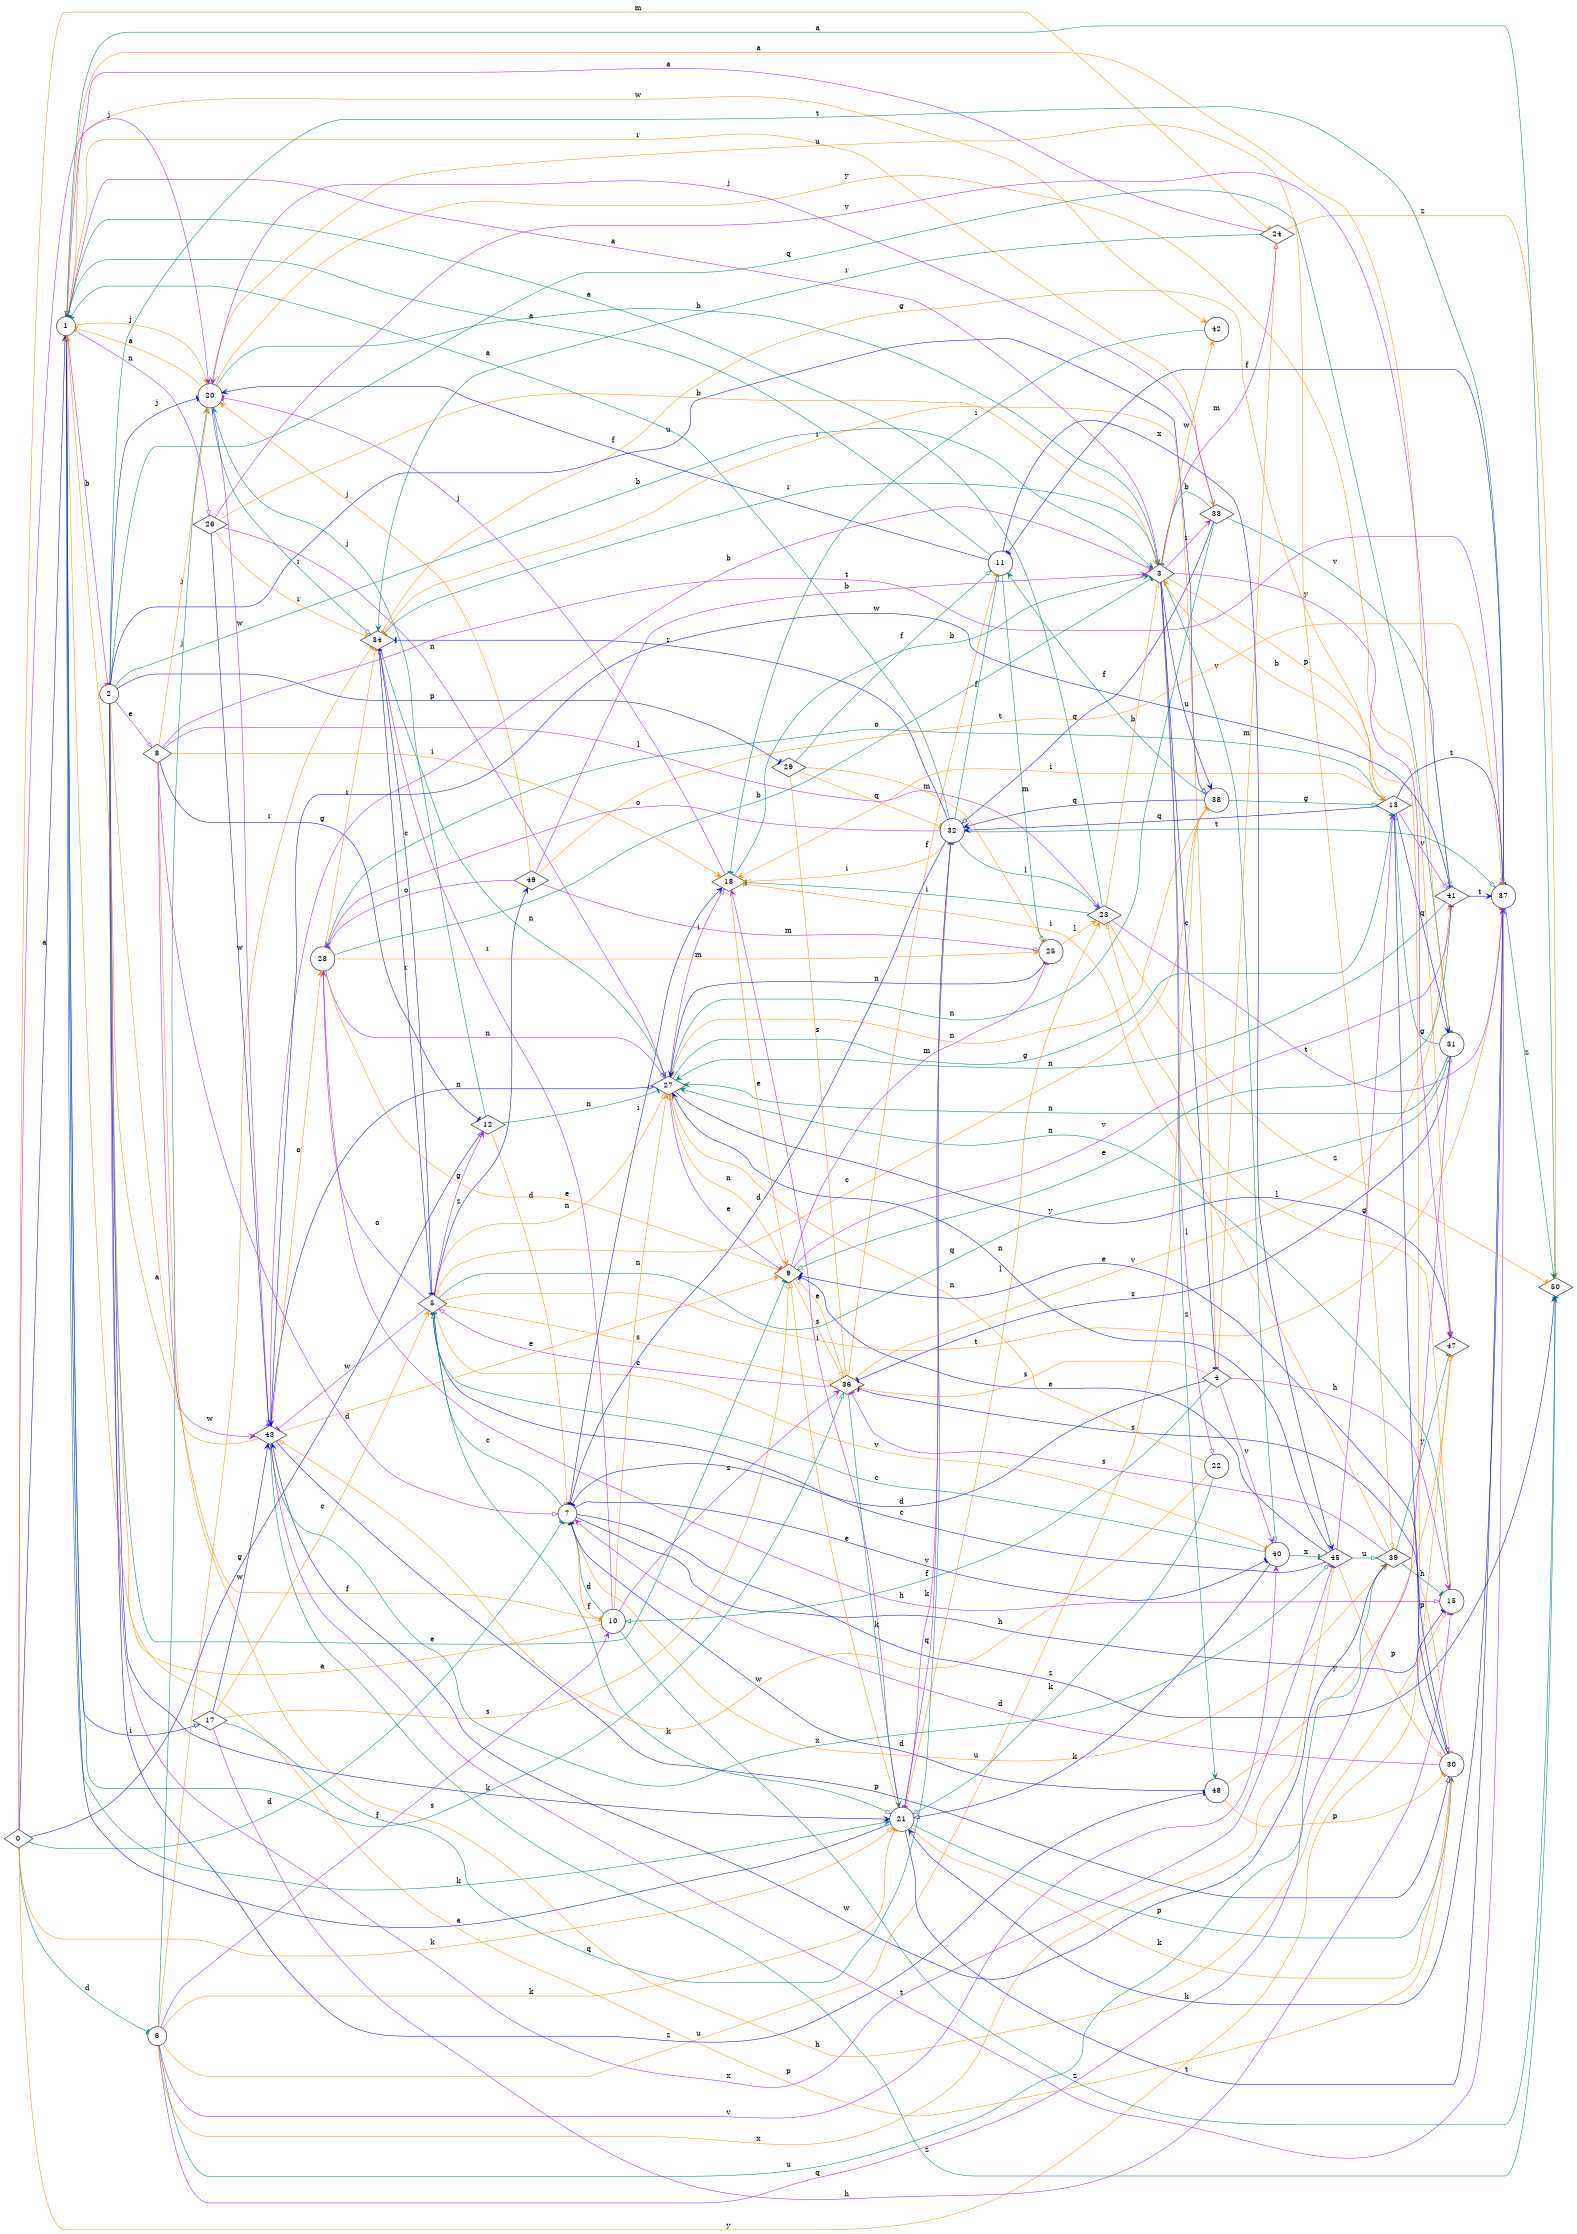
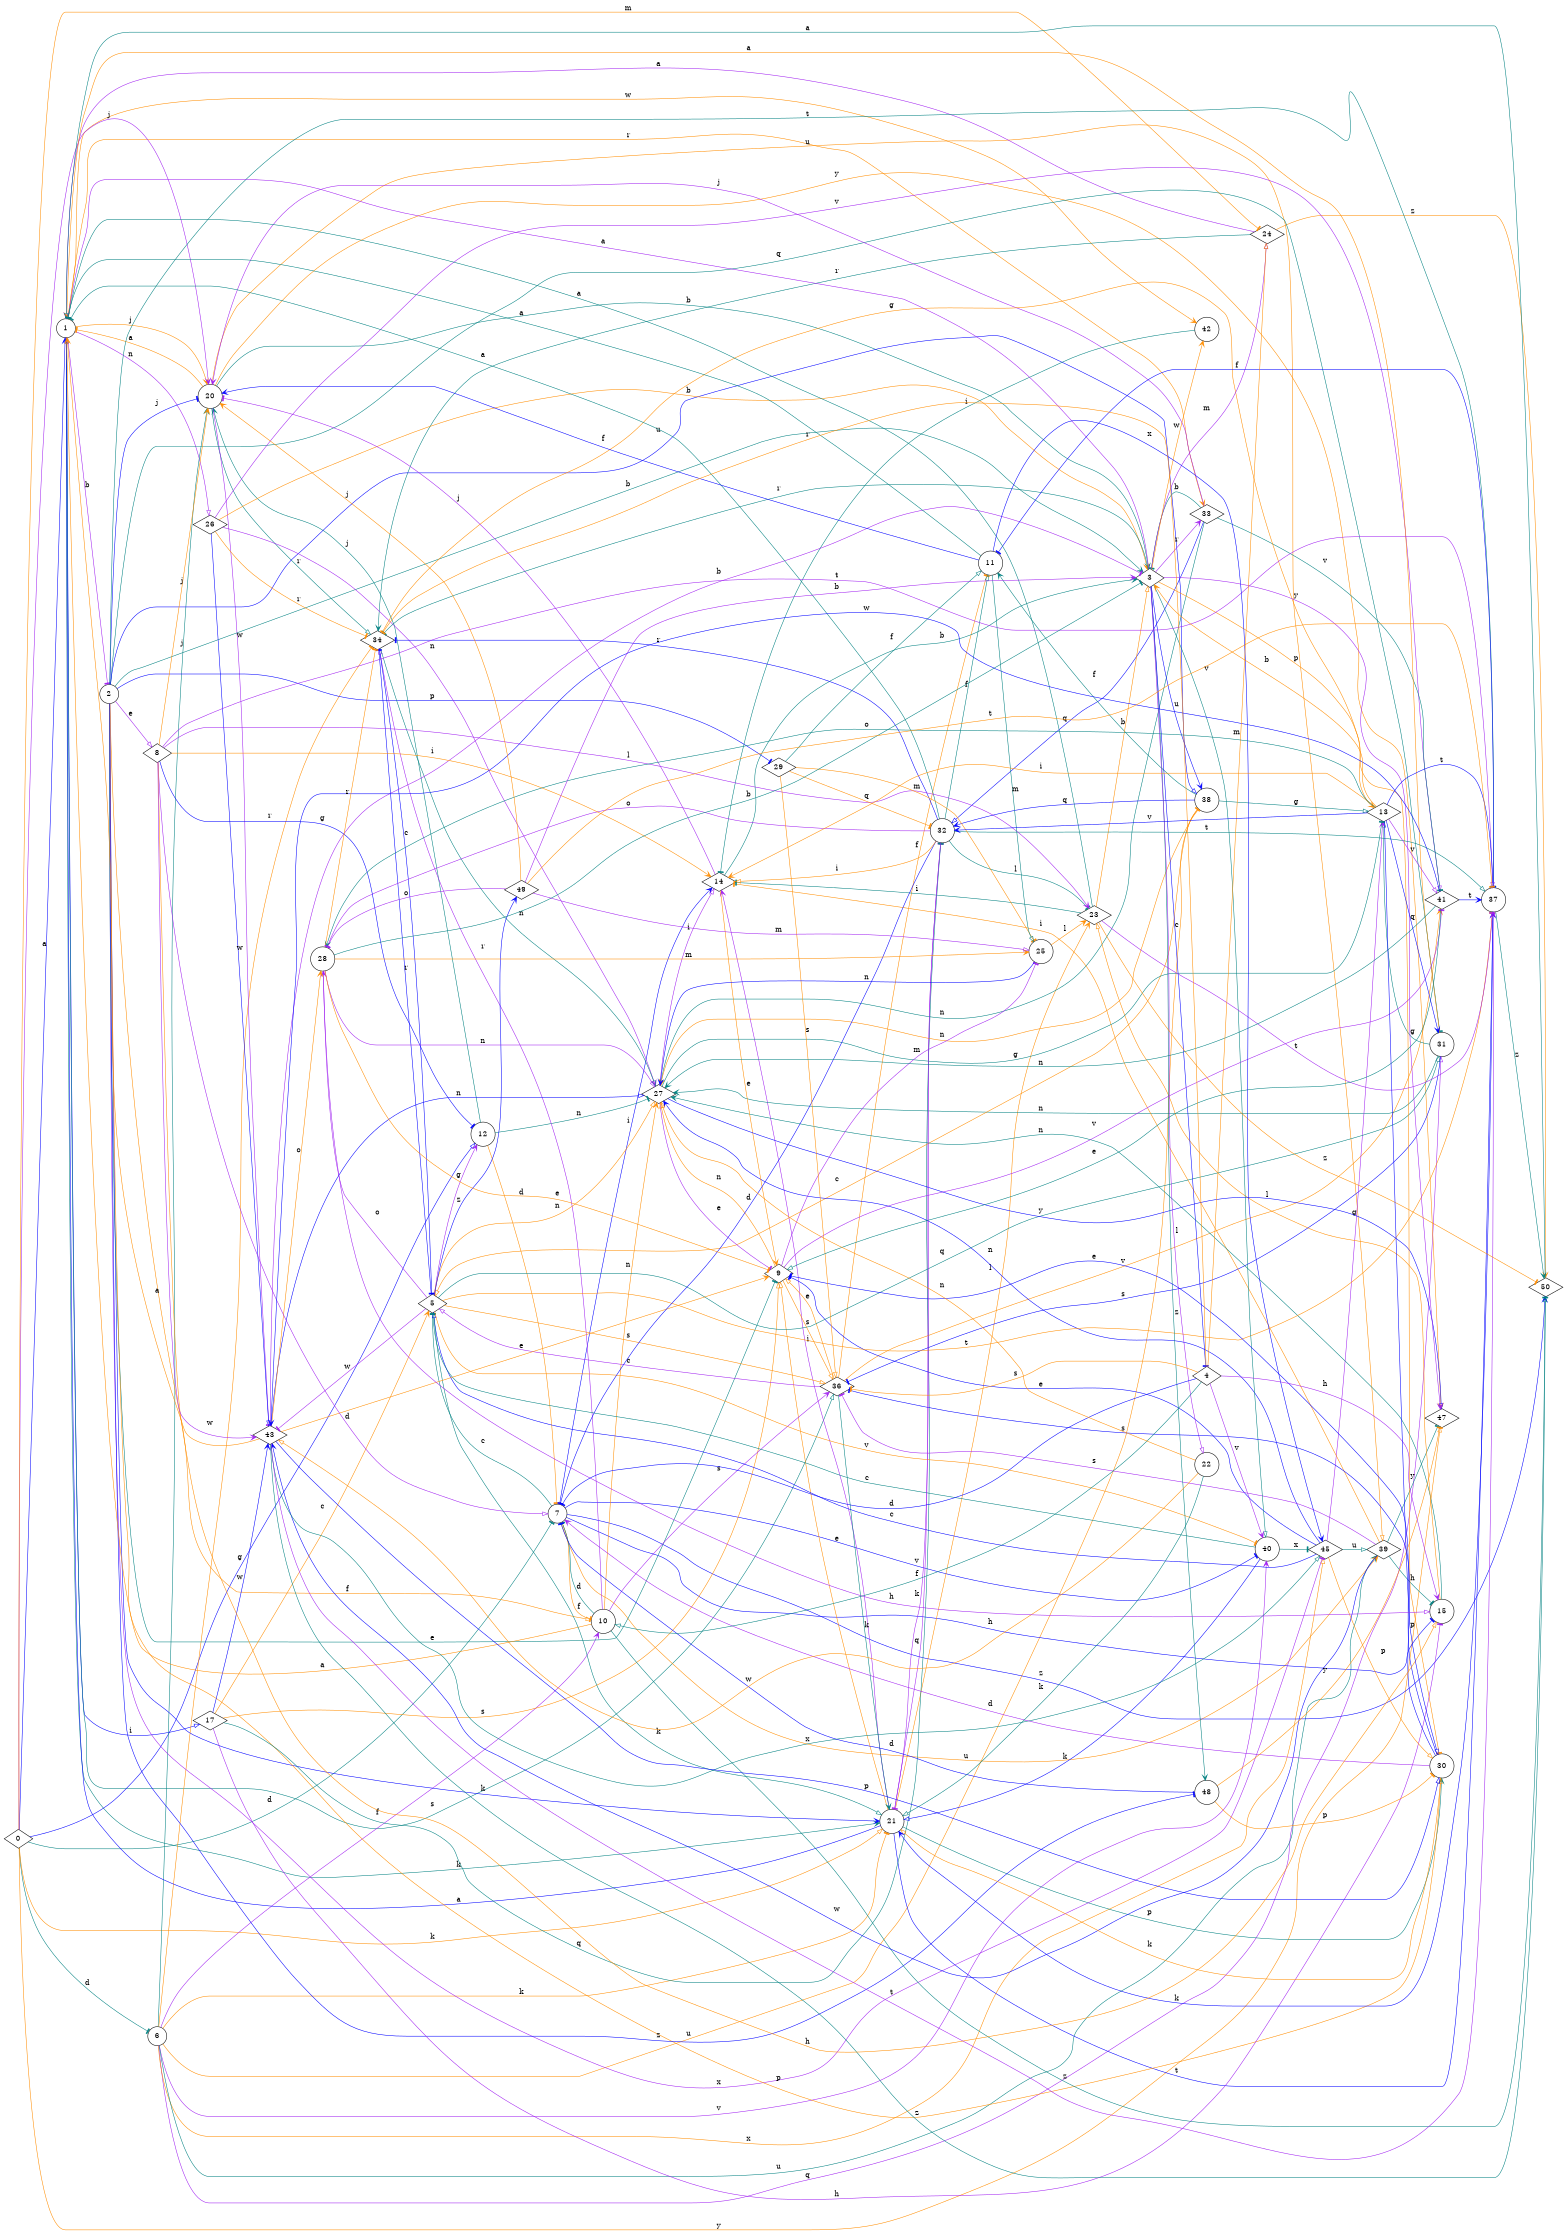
edge "13" -> "32": label "q" -> "v"
node "18": label "18" -> "14"
node "12": shape diamond -> circle
